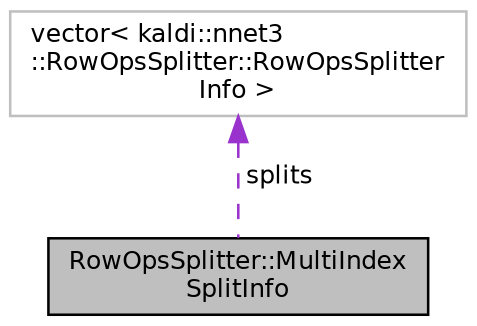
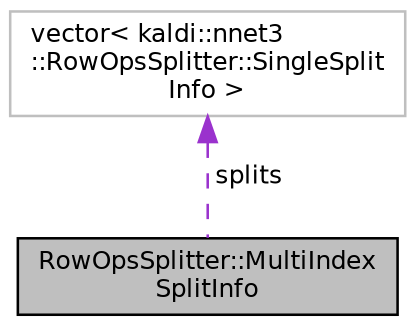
node "vector< kaldi::nnet3 ::RowOpsSplitter::RowOpsSplitter Info >": label "vector< kaldi::nnet3 ::RowOpsSplitter::RowOpsSplitter Info >" -> "vector< kaldi::nnet3 ::RowOpsSplitter::SingleSplit Info >"
